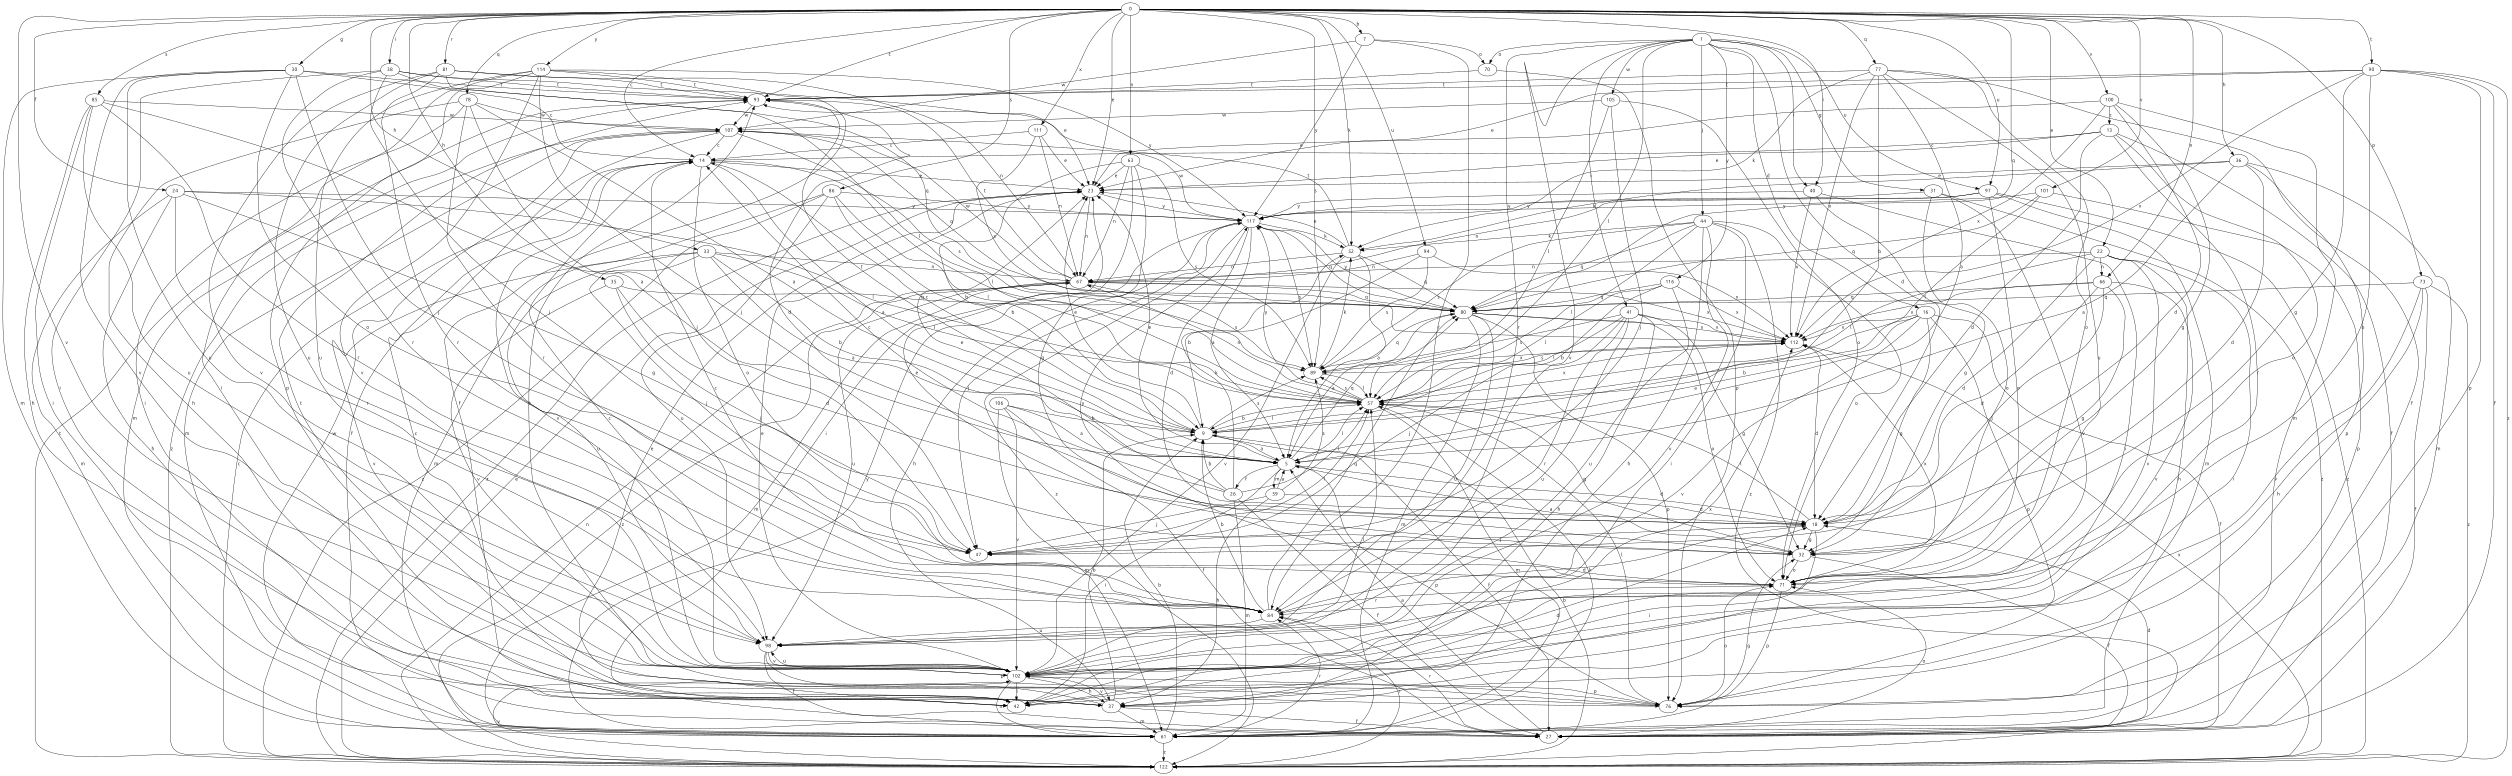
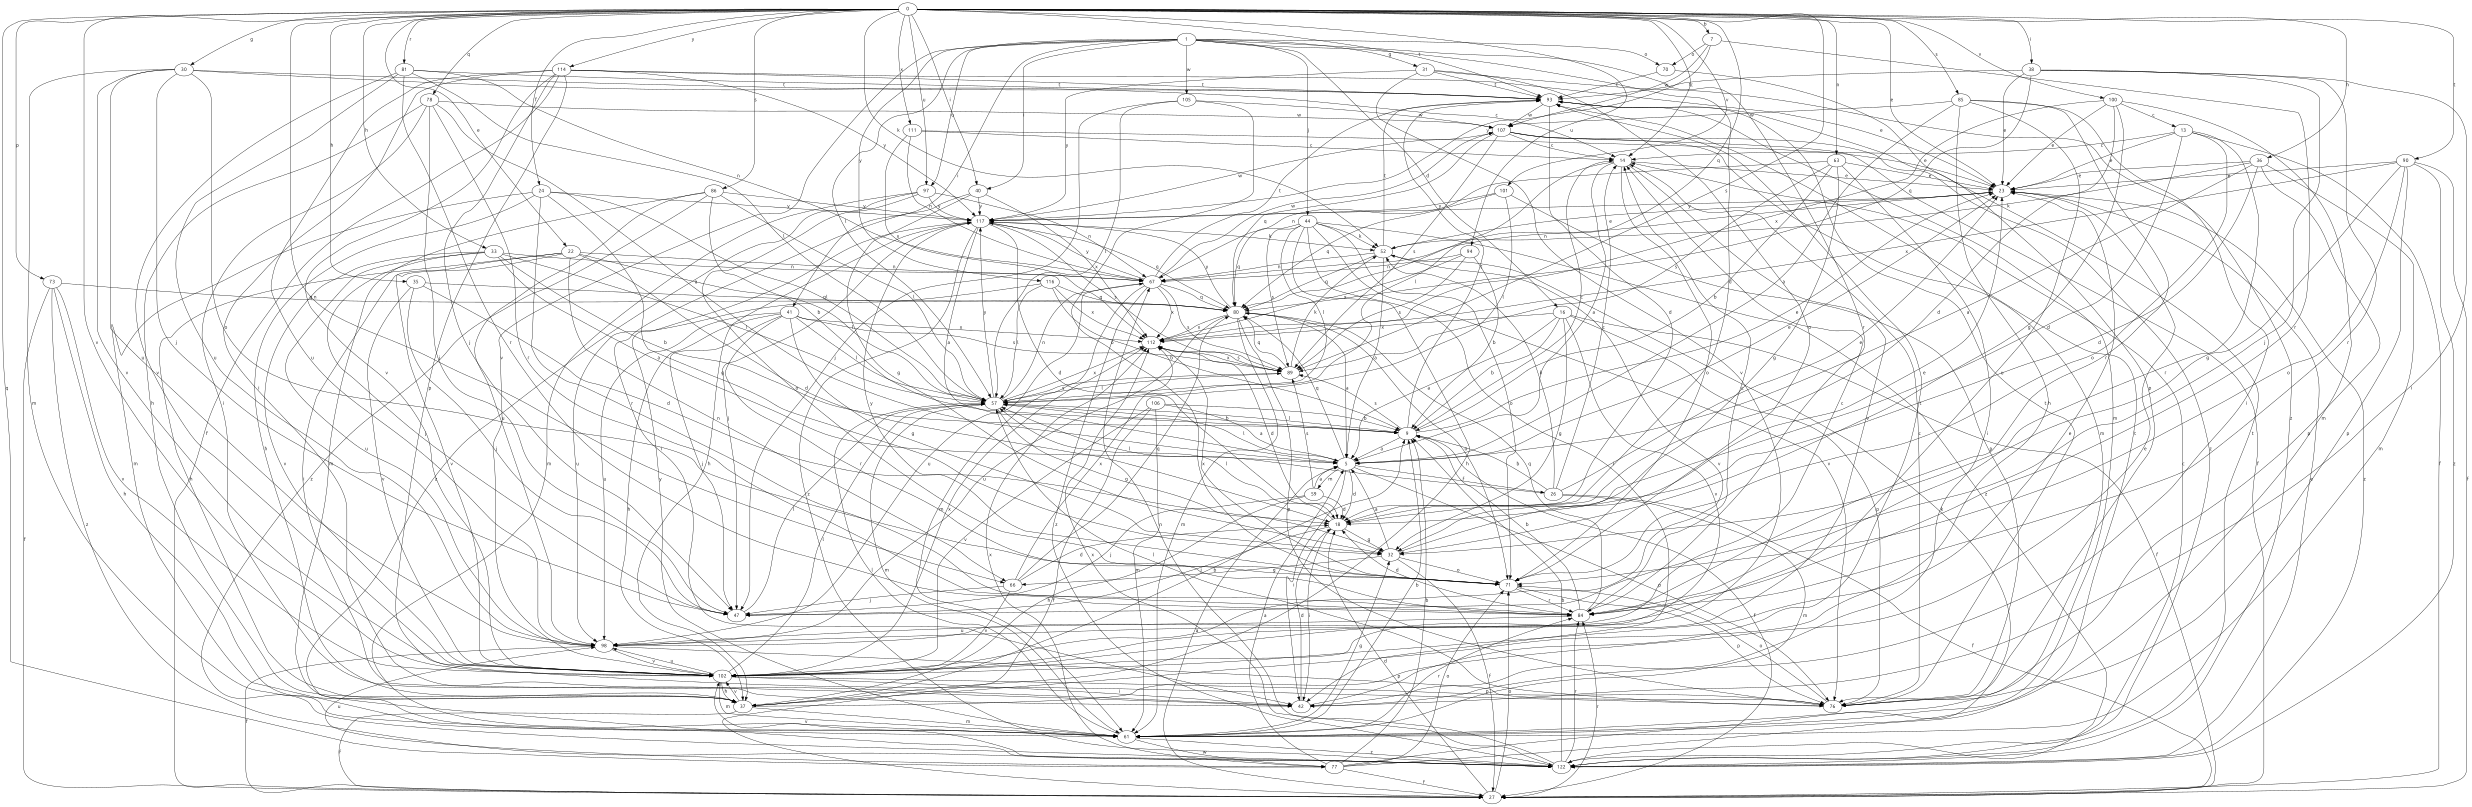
edge "114" -> "23": added, label "e"
edge "90" -> "93": now "31" -> "93"
edge "67" -> "117": added, label "y"
edge "66" -> "32": reversed
edge "102" -> "14": now "98" -> "14"
edge "44" -> "102": now "44" -> "76"
edge "61" -> "57": label "k" -> "l"
edge "61" -> "107": now "61" -> "77"
